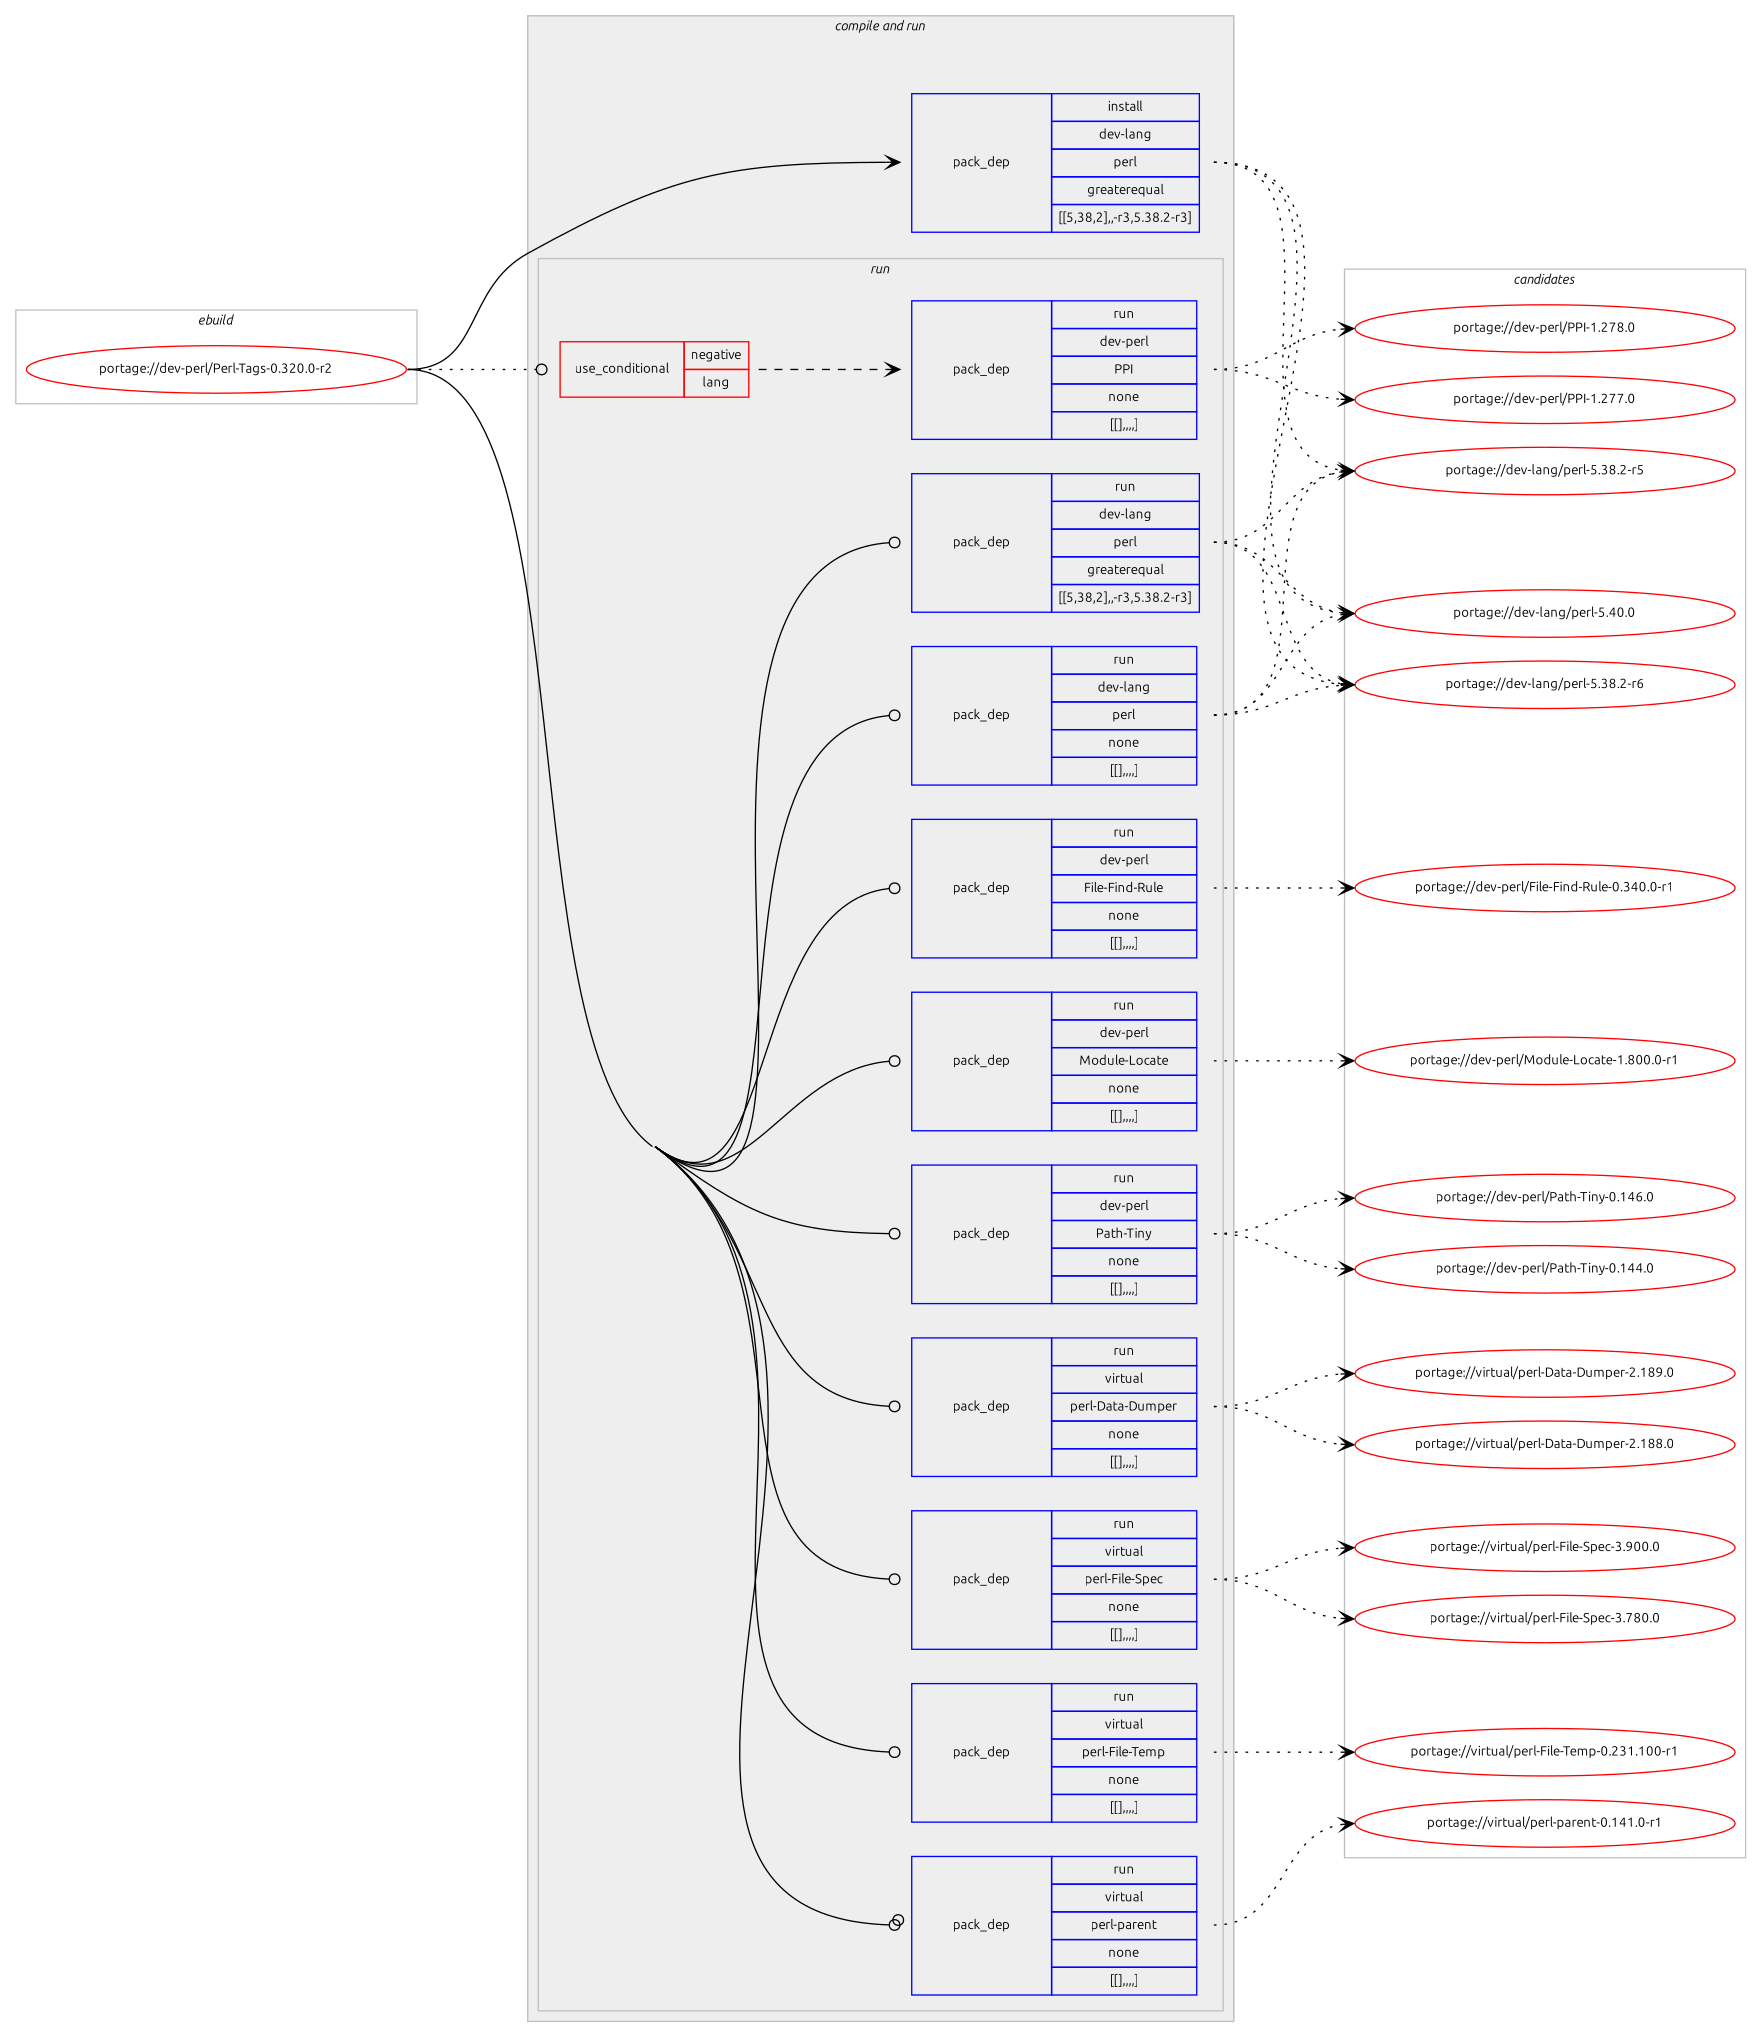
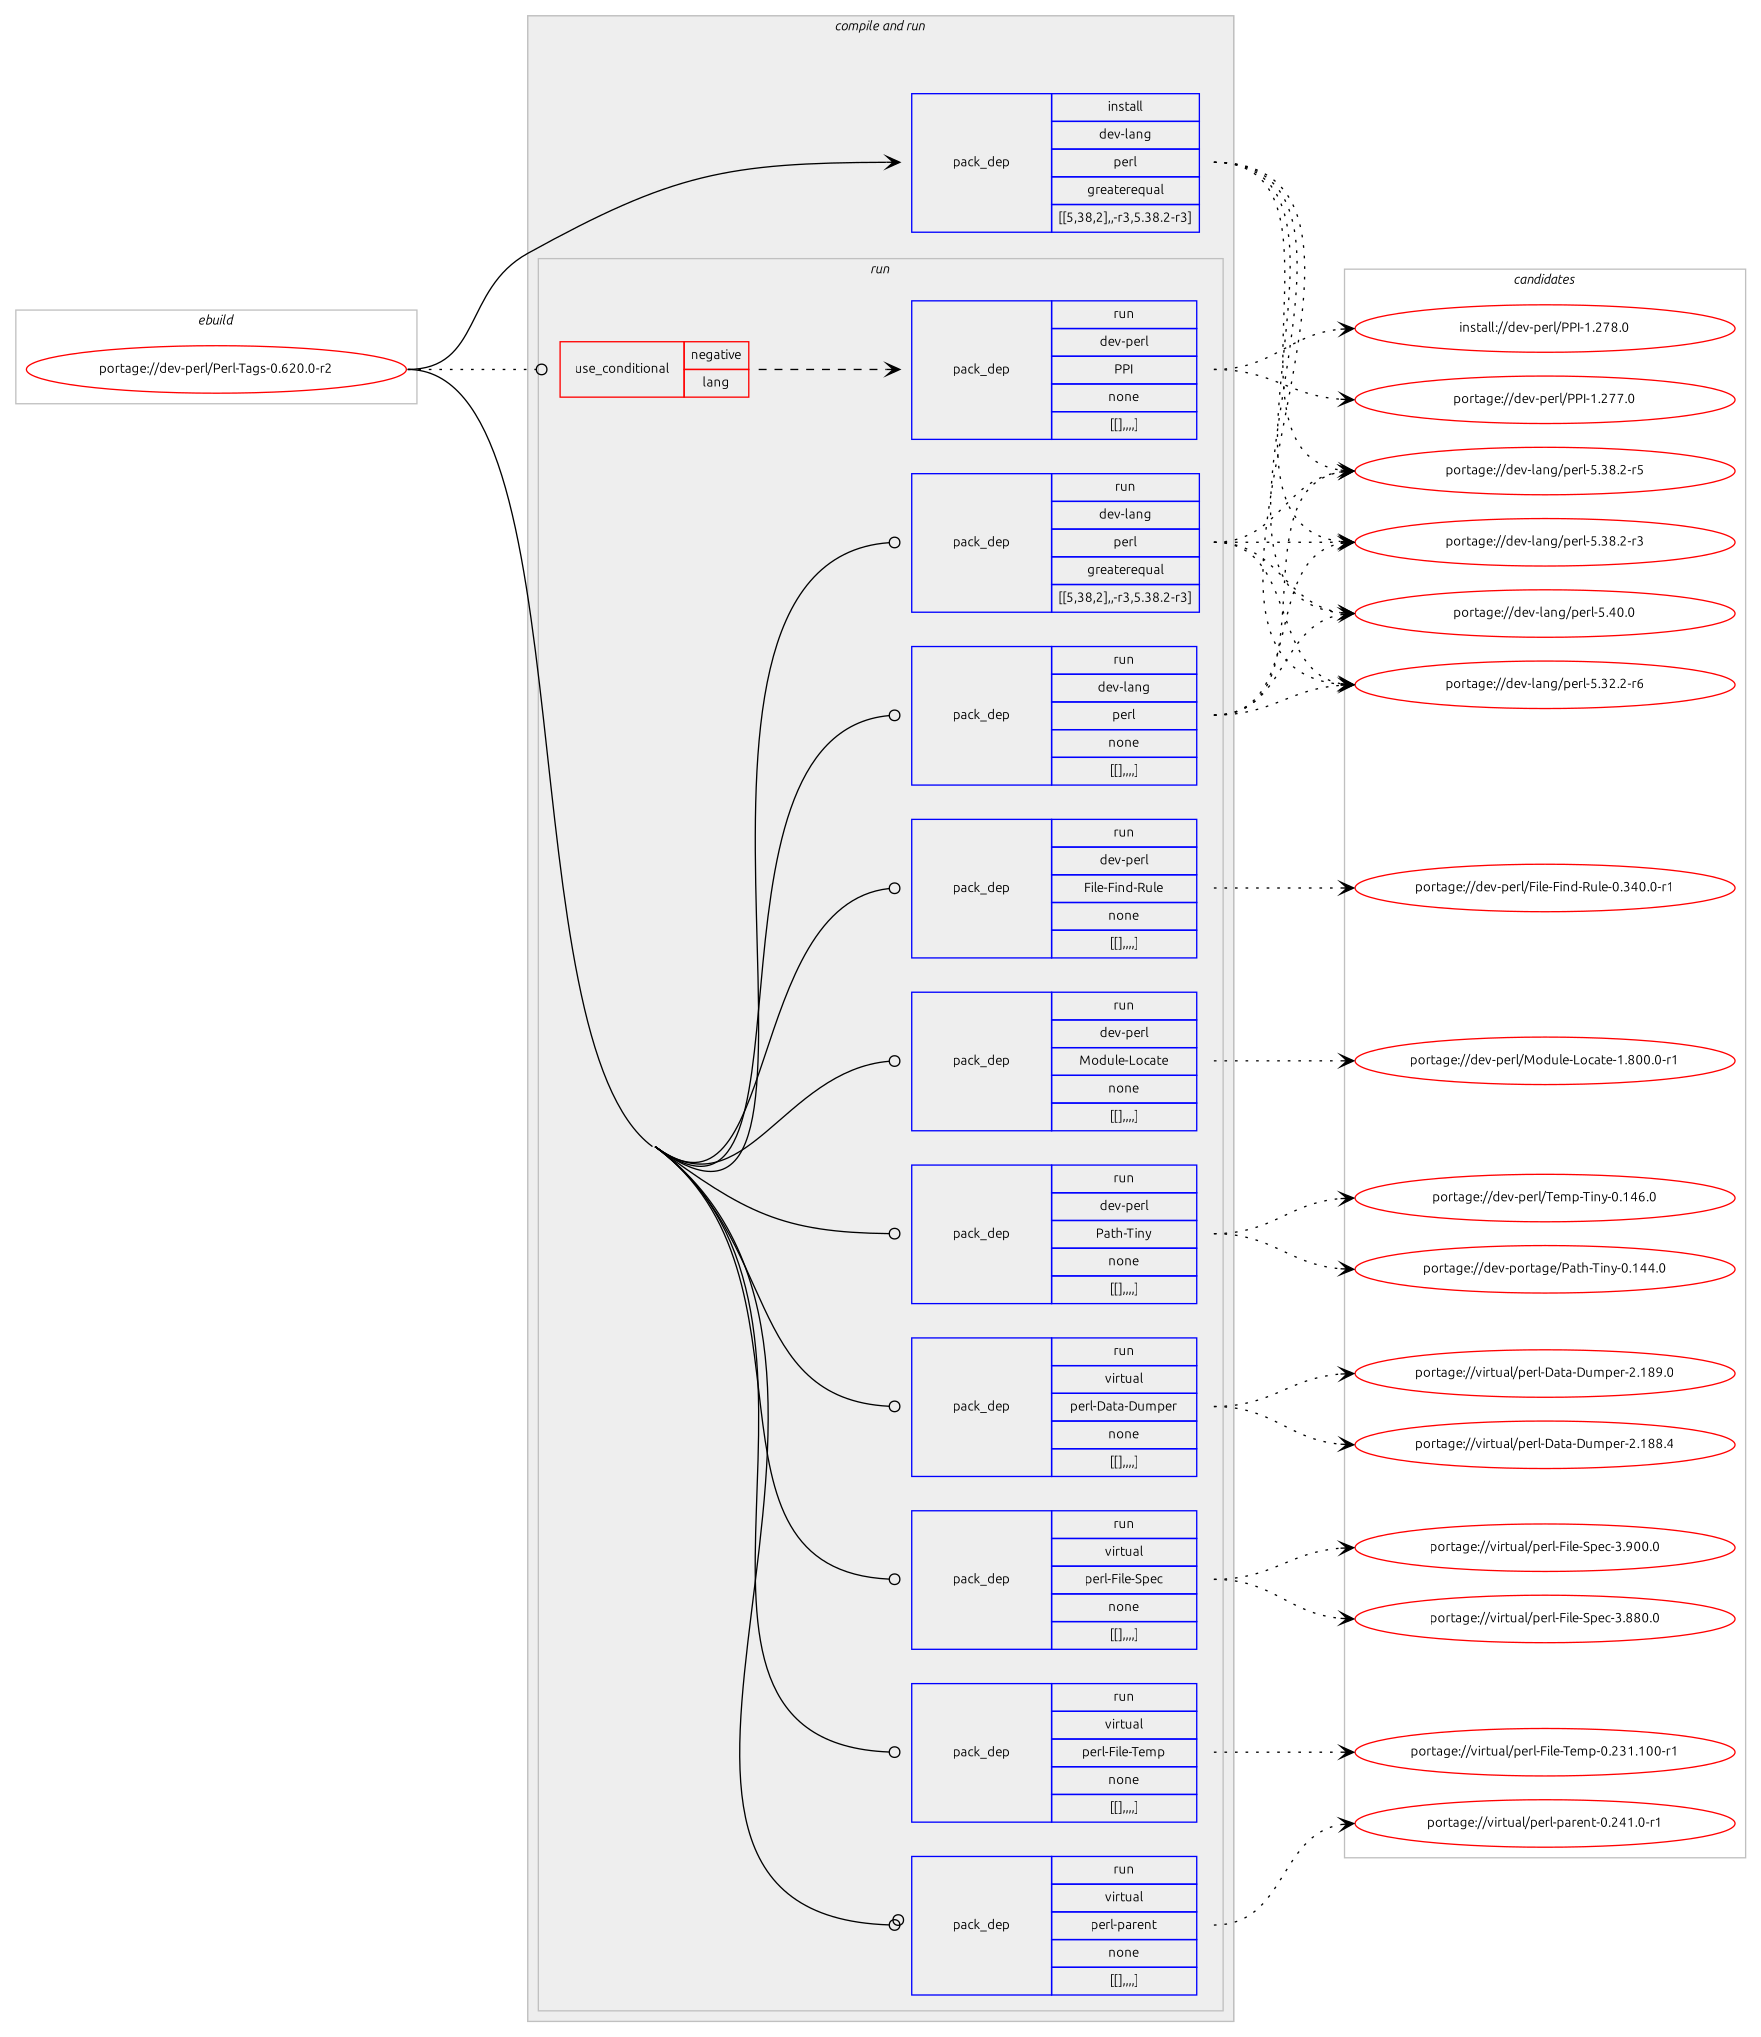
node "portage://dev-perl/PPI-1.278.0": label "portage://dev-perl/PPI-1.278.0" -> "install://dev-perl/PPI-1.278.0"
node "portage://dev-perl/Perl-Tags-0.320.0-r2": label "portage://dev-perl/Perl-Tags-0.320.0-r2" -> "portage://dev-perl/Perl-Tags-0.620.0-r2"
node "portage://dev-lang/perl-5.38.2-r3": added
node "portage://dev-lang/perl-5.38.2-r6": label "portage://dev-lang/perl-5.38.2-r6" -> "portage://dev-lang/perl-5.32.2-r6"
node "portage://dev-perl/Path-Tiny-0.146.0": label "portage://dev-perl/Path-Tiny-0.146.0" -> "portage://dev-perl/Temp-Tiny-0.146.0"
node "portage://dev-perl/Path-Tiny-0.144.0": label "portage://dev-perl/Path-Tiny-0.144.0" -> "portage://dev-portage/Path-Tiny-0.144.0"
node "portage://virtual/perl-Data-Dumper-2.188.0": label "portage://virtual/perl-Data-Dumper-2.188.0" -> "portage://virtual/perl-Data-Dumper-2.188.4"
node "portage://virtual/perl-File-Spec-3.780.0": label "portage://virtual/perl-File-Spec-3.780.0" -> "portage://virtual/perl-File-Spec-3.880.0"
node "portage://virtual/perl-parent-0.141.0-r1": label "portage://virtual/perl-parent-0.141.0-r1" -> "portage://virtual/perl-parent-0.241.0-r1"
